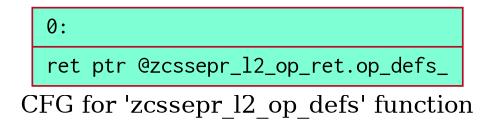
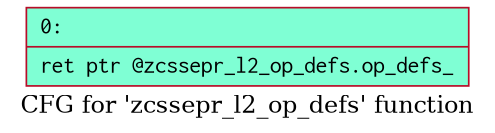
node "0:": text "ret ptr @zcssepr_l2_op_ret.op_defs_" -> "ret ptr @zcssepr_l2_op_defs.op_defs_"
